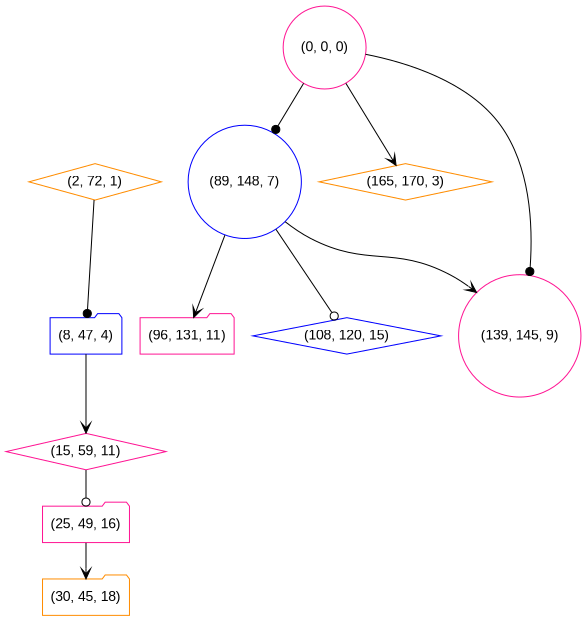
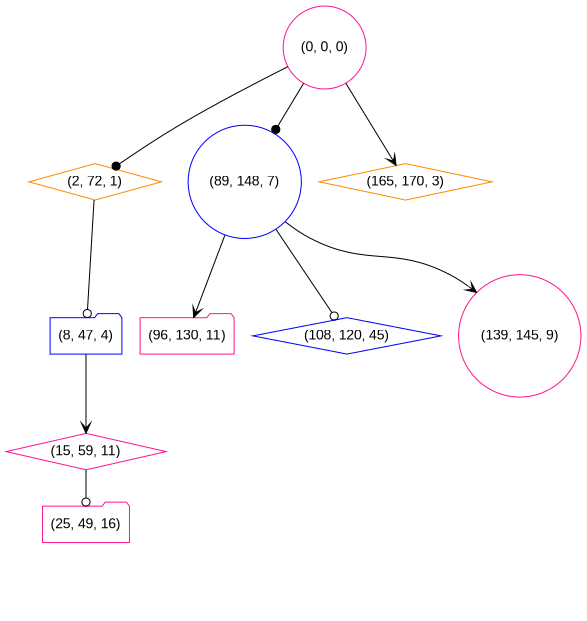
edge "(0, 0, 0)" -> "(139, 145, 9)": now "(0, 0, 0)" -> "(2, 72, 1)"
edge "(2, 72, 1)" -> "(8, 47, 4)": arrowhead dot -> odot
node "(96, 131, 11)": label "(96, 131, 11)" -> "(96, 130, 11)"
node "(108, 120, 15)": label "(108, 120, 15)" -> "(108, 120, 45)"
node "(30, 45, 18)": removed
